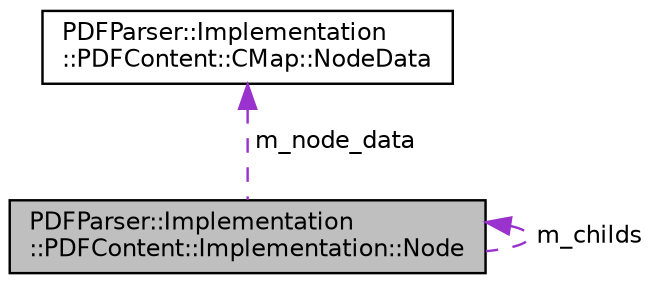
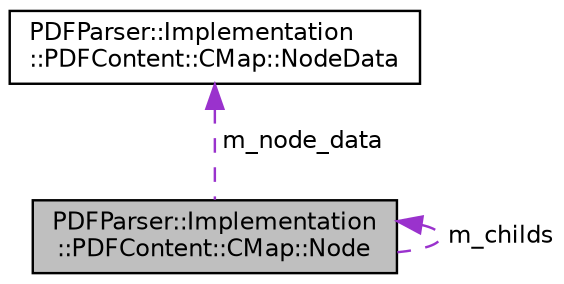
node "PDFParser::Implementation ::PDFContent::Implementation::Node": label "PDFParser::Implementation ::PDFContent::Implementation::Node" -> "PDFParser::Implementation ::PDFContent::CMap::Node"
